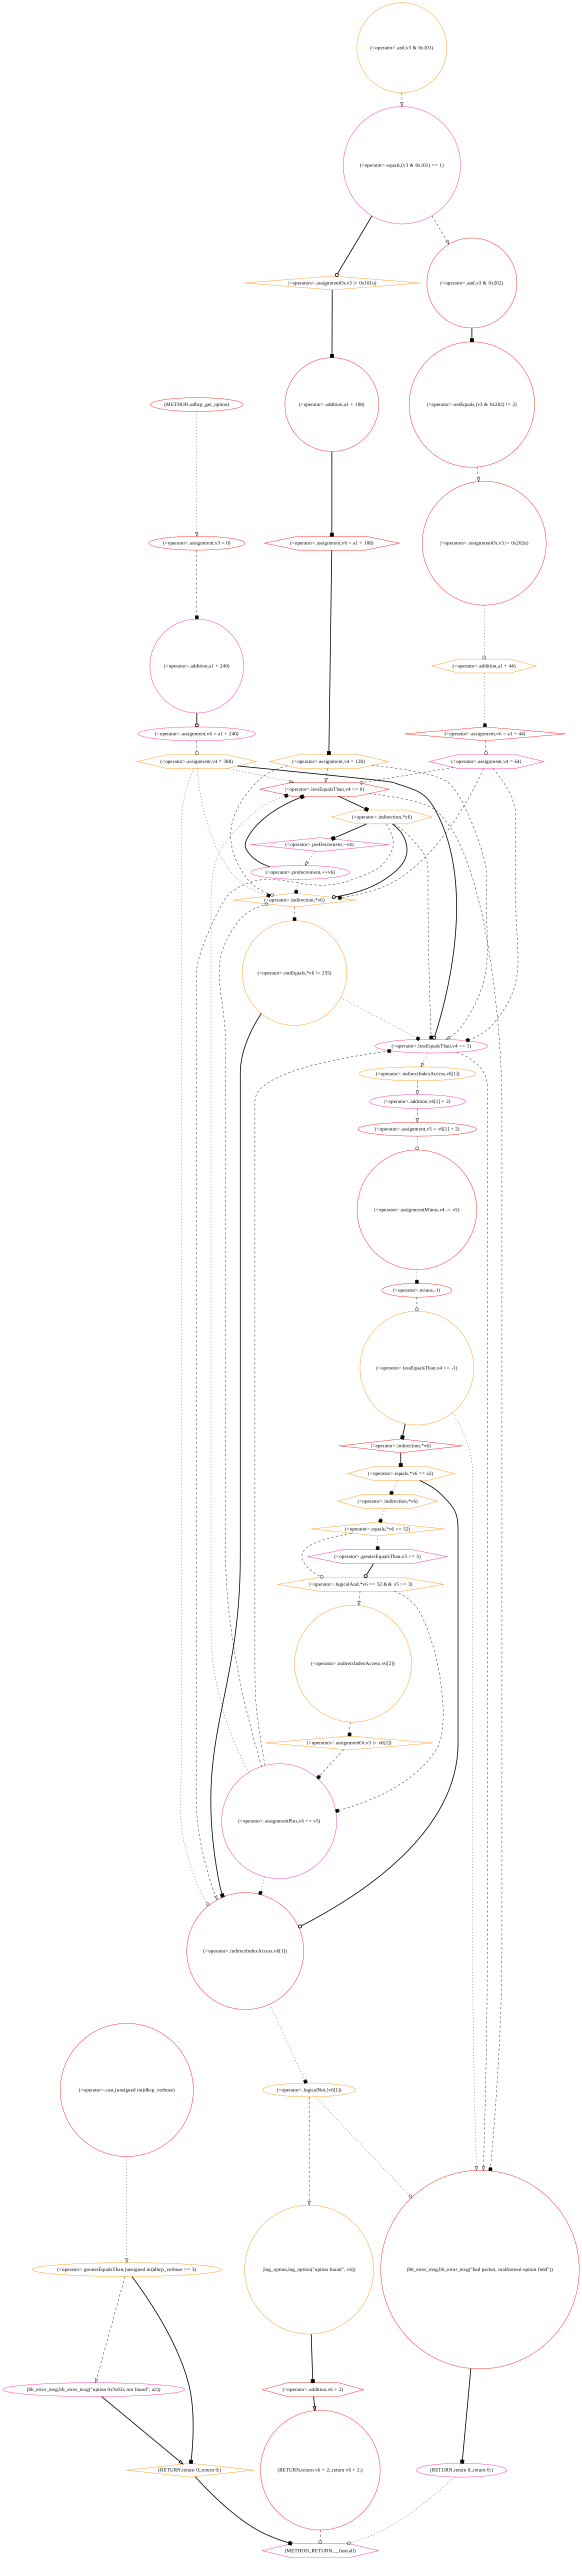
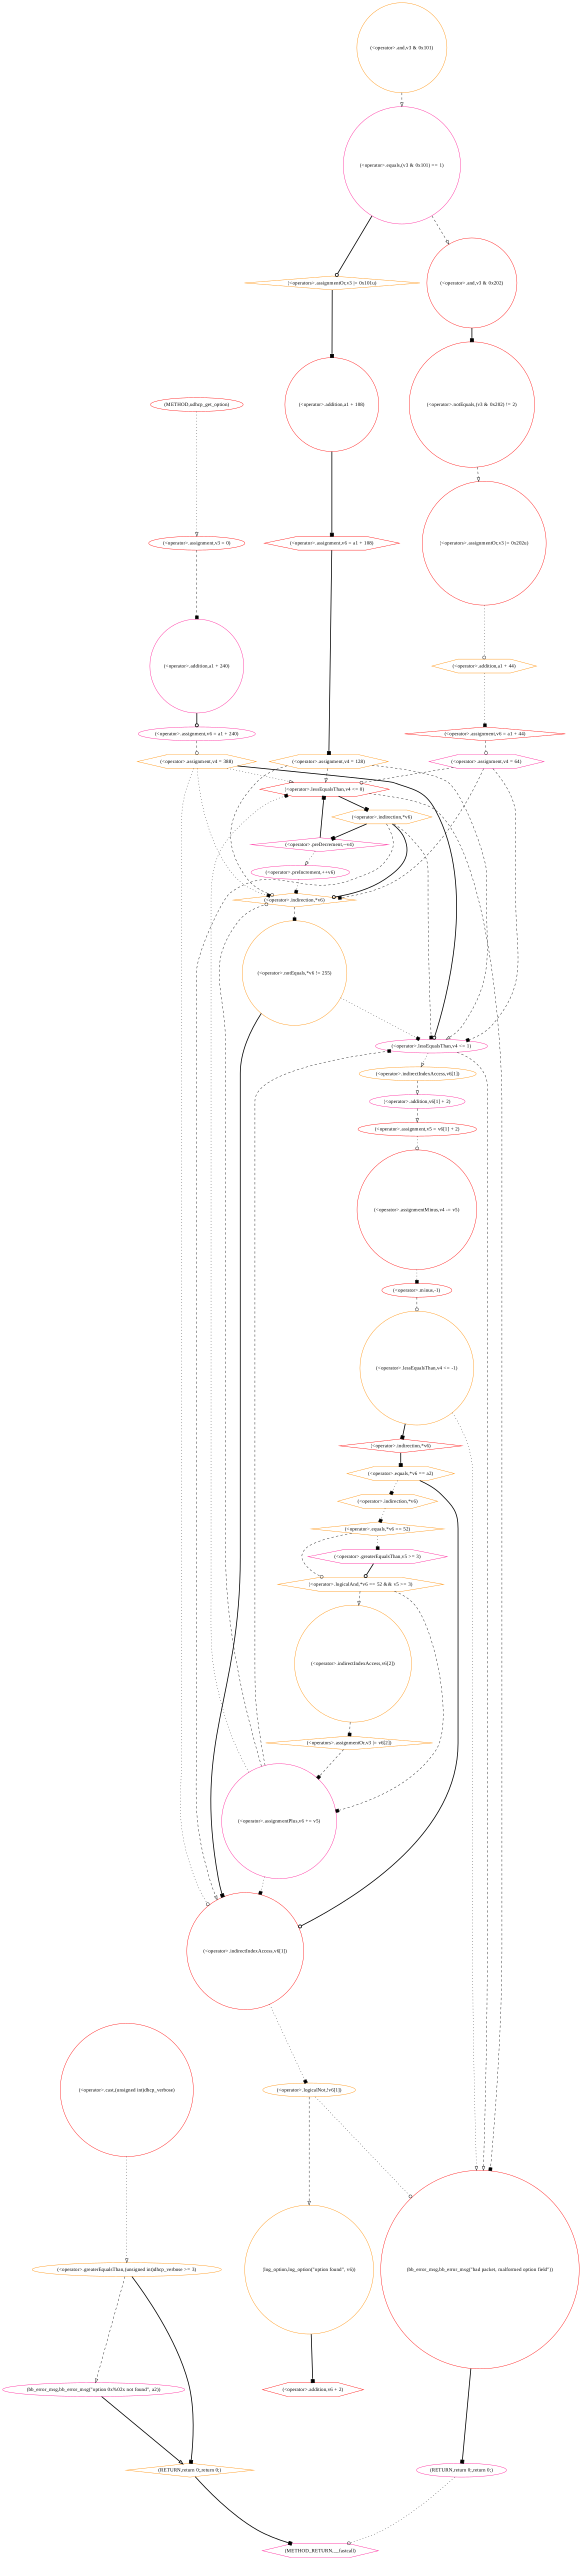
edge "(<operator>.preIncrement,++v6)" -> "(<operator>.lessEqualsThan,v4 <= 0)": now "(<operator>.preDecrement,--v4)" -> "(<operator>.lessEqualsThan,v4 <= 0)"
node "(RETURN,return v6 + 2;,return v6 + 2;)": removed
